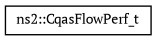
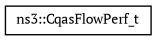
node "ns2::CqasFlowPerf_t": label "ns2::CqasFlowPerf_t" -> "ns3::CqasFlowPerf_t"
